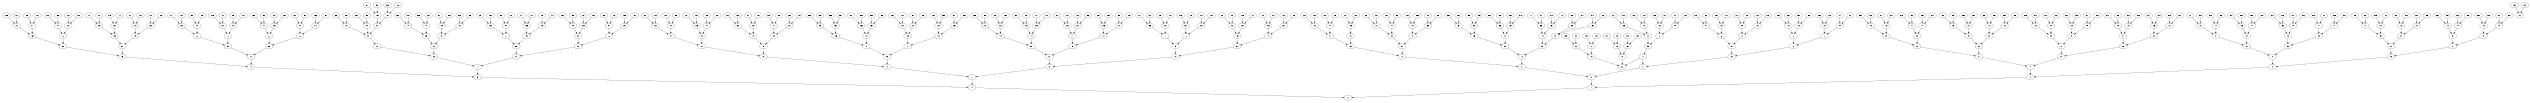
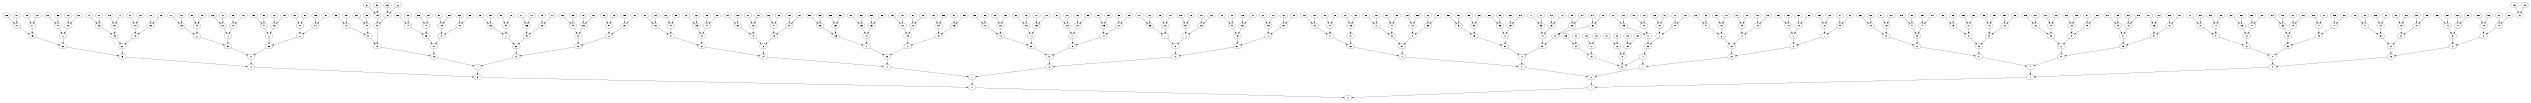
edge "97" -> "98": now "97" -> "48"
